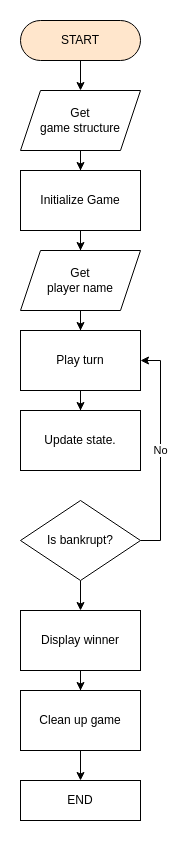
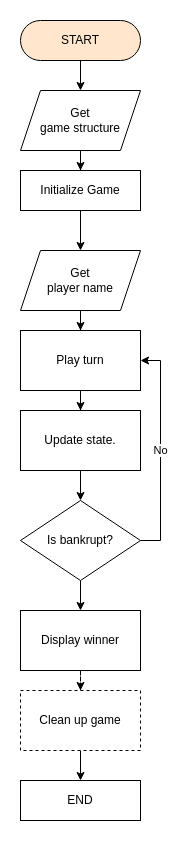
node "Initialize Game": size 120x60 -> 120x40
edge "Update state." -> "Is bankrupt?": added
edge "Display winner" -> "Clean up game": style solid -> dashed
node "Clean up game": style solid -> dashed
